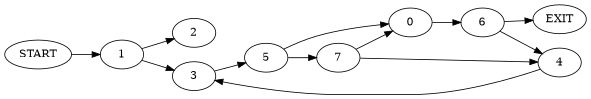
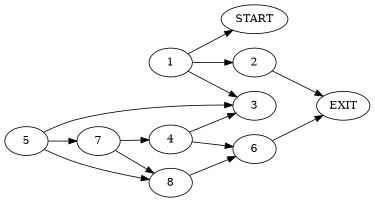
node "0": label "0" -> "8"
edge "6" -> "4": reversed
edge "START" -> "1": reversed
edge "3" -> "5": reversed
edge "2" -> "EXIT": added
